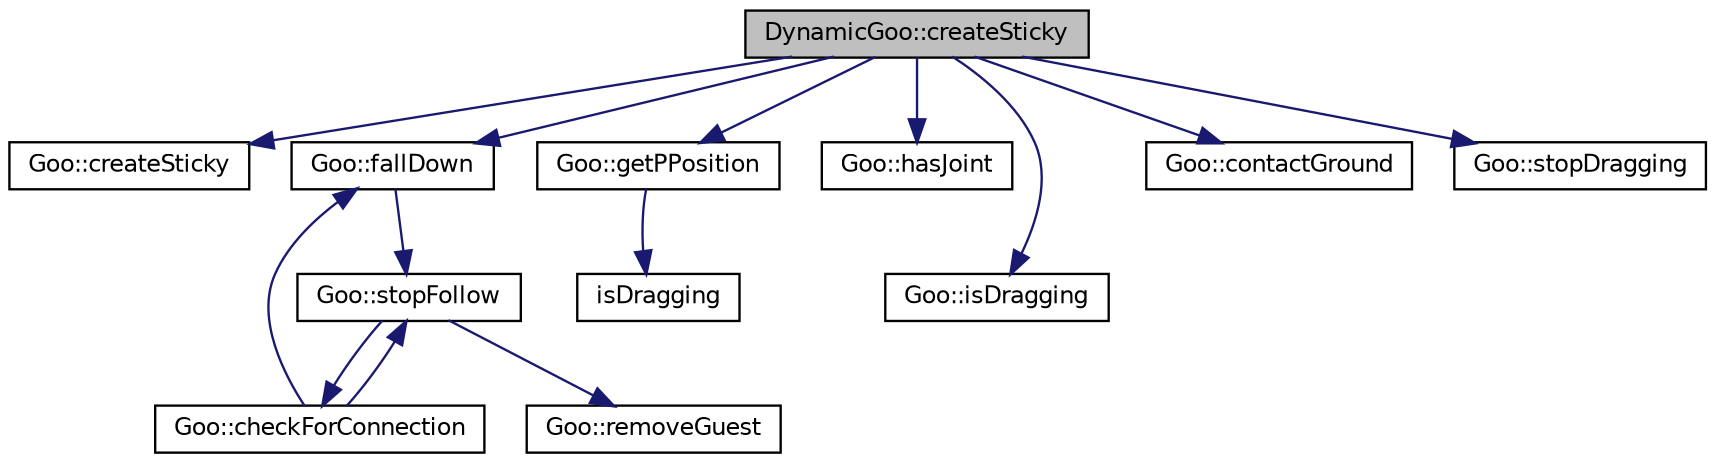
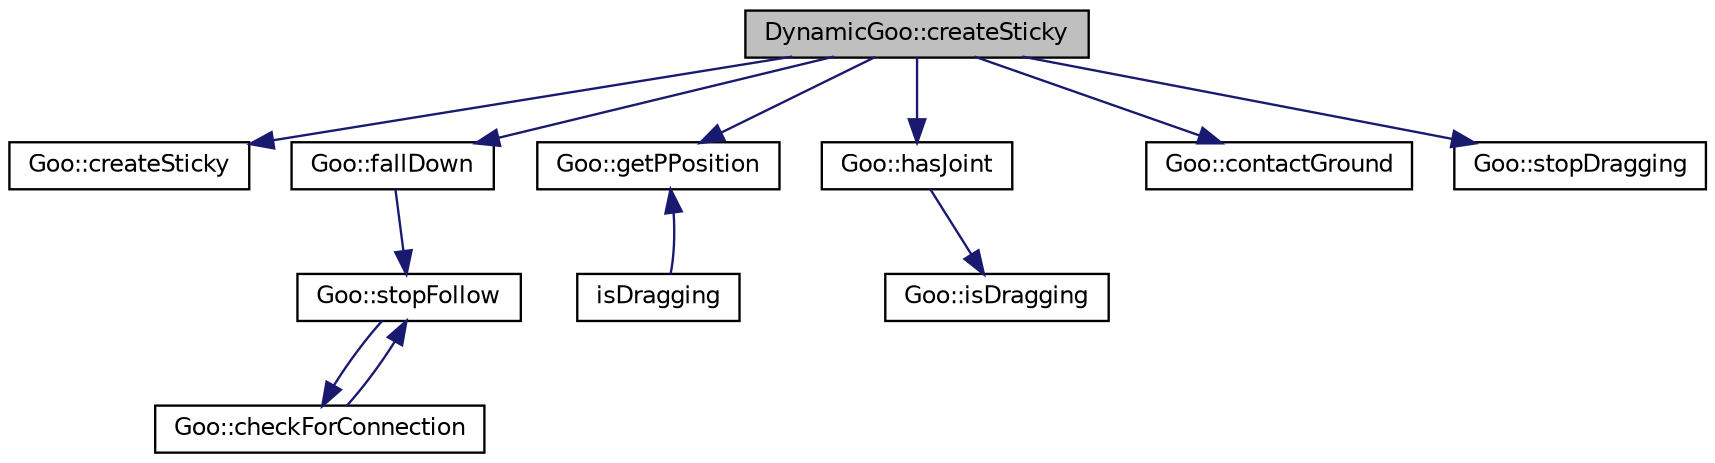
edge "DynamicGoo::createSticky" -> "Goo::isDragging": now "Goo::hasJoint" -> "Goo::isDragging"
edge "Goo::getPPosition" -> "isDragging": reversed
edge "Goo::checkForConnection" -> "Goo::fallDown": removed
node "Goo::removeGuest": removed
